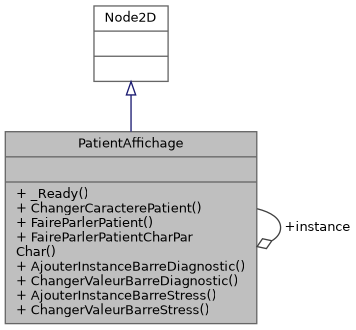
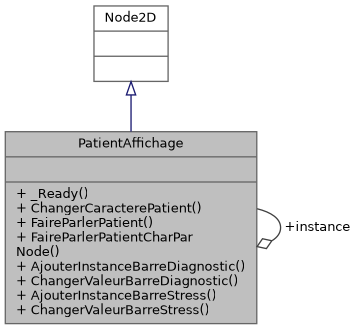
node "PatientAffichage": text "Char()" -> "Node()"
